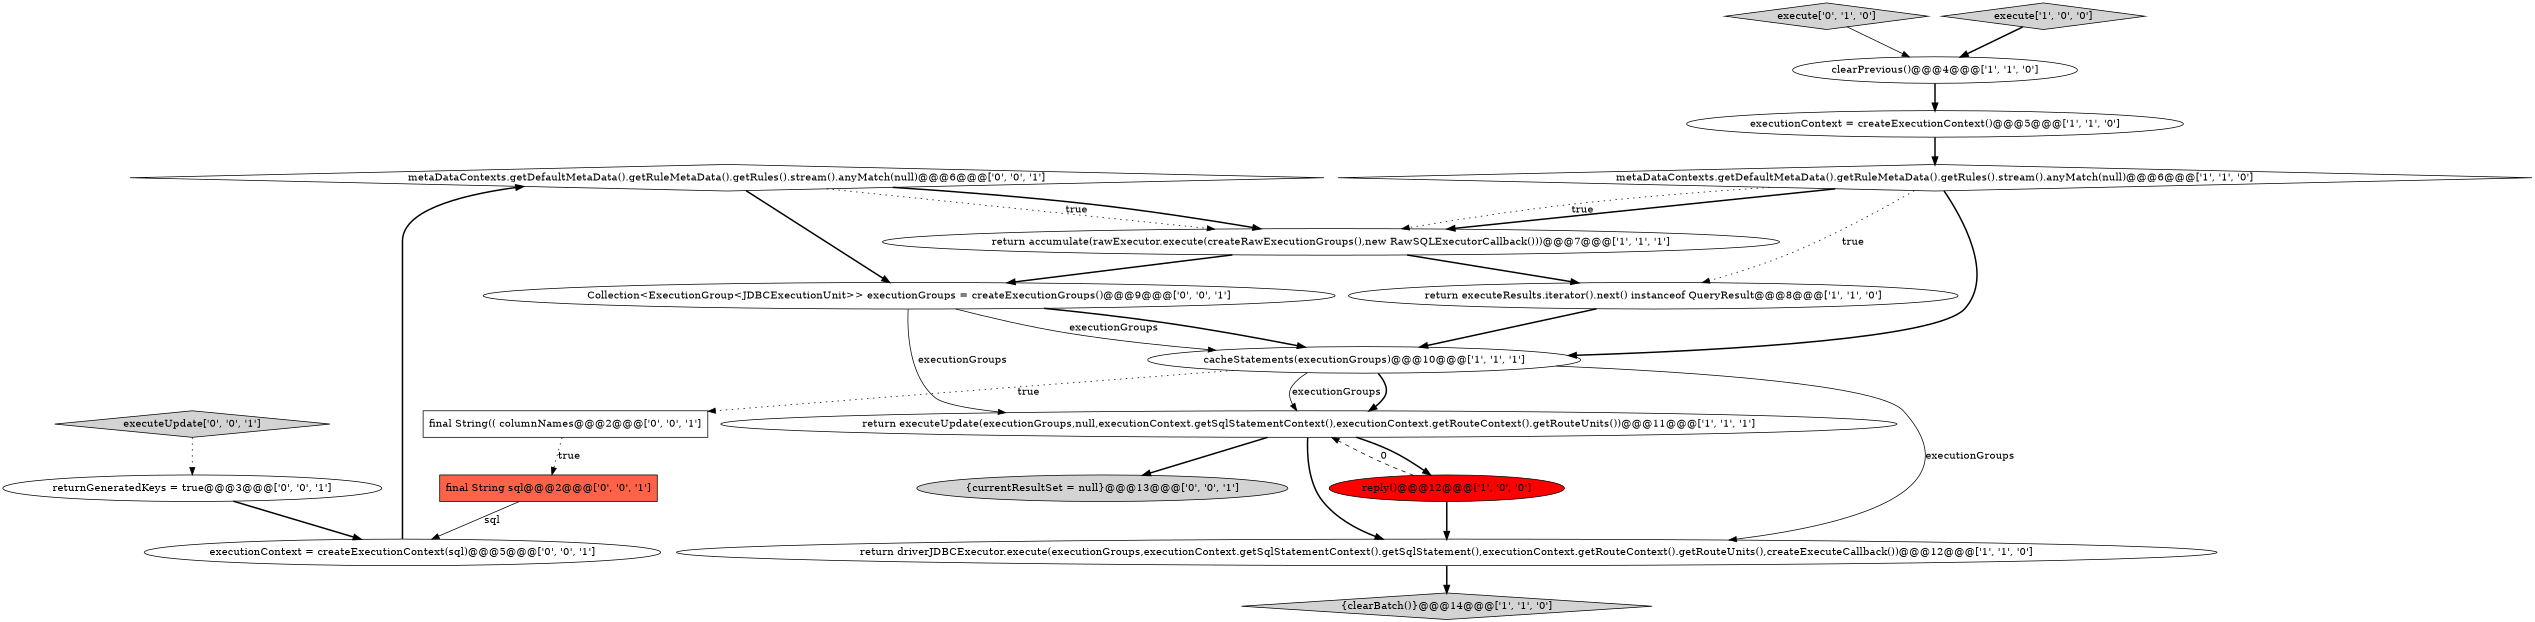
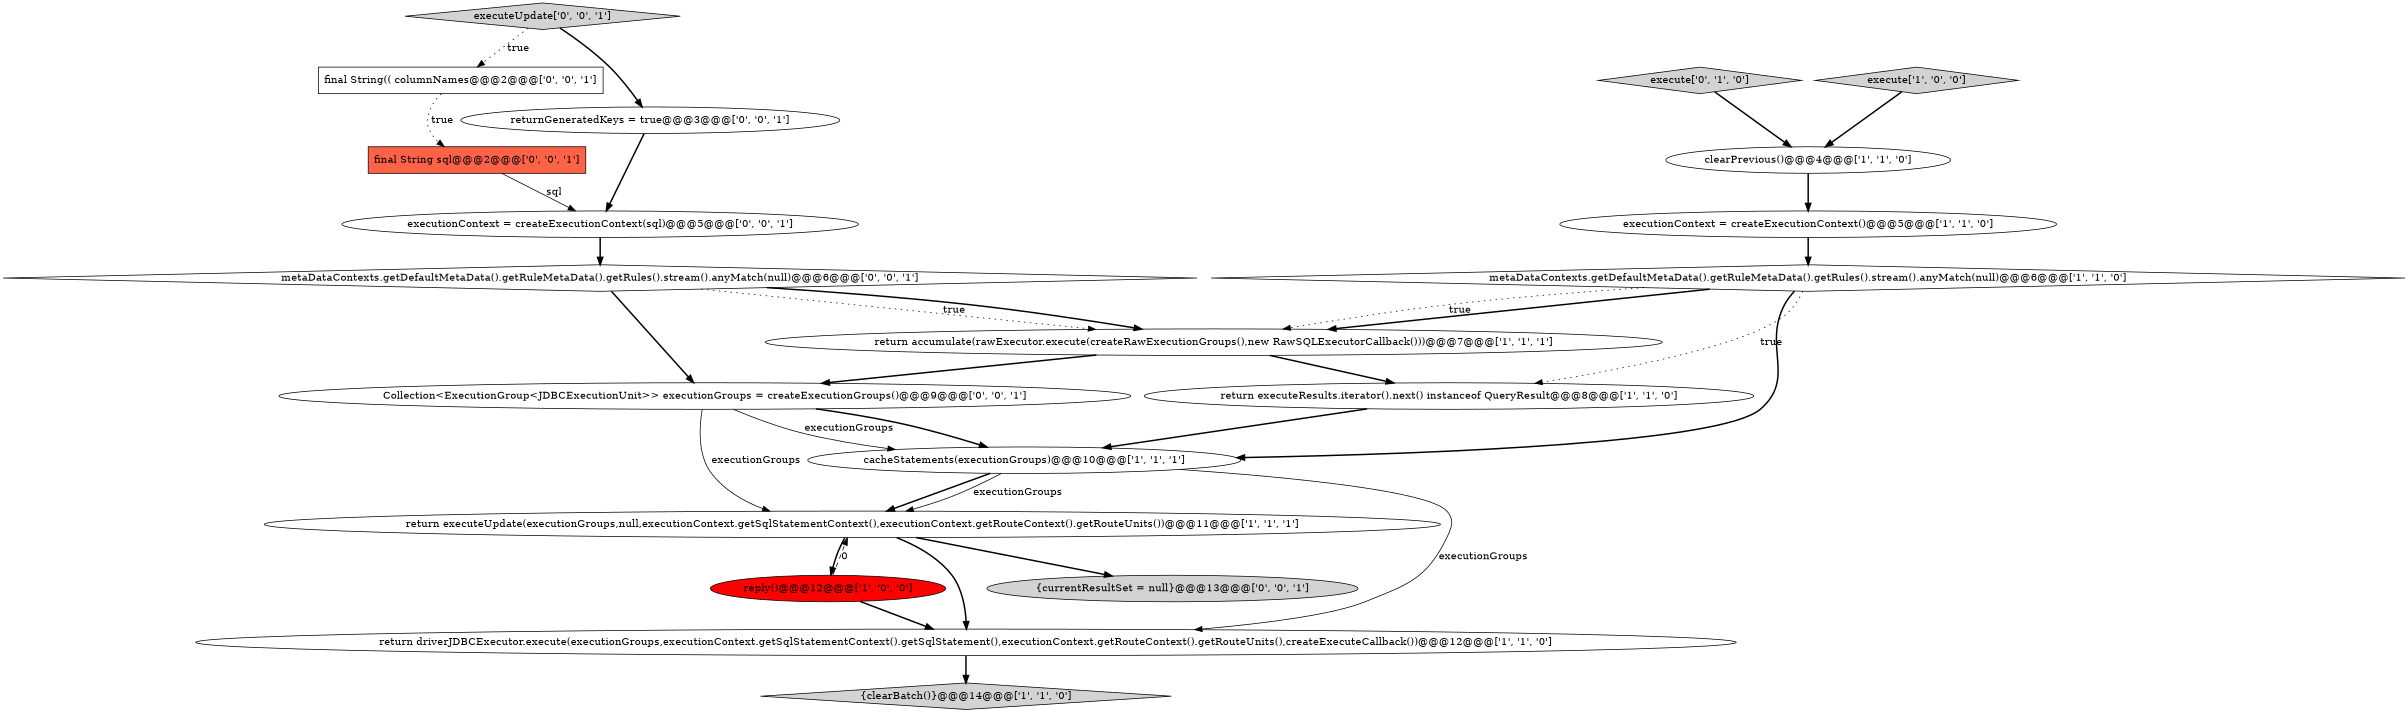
edge "execute['0', '1', '0']" -> "clearPrevious()@@@4@@@['1', '1', '0']": style solid -> bold
edge "cacheStatements(executionGroups)@@@10@@@['1', '1', '1']" -> "final String(( columnNames@@@2@@@['0', '0', '1']": now "executeUpdate['0', '0', '1']" -> "final String(( columnNames@@@2@@@['0', '0', '1']"
edge "executeUpdate['0', '0', '1']" -> "returnGeneratedKeys = true@@@3@@@['0', '0', '1']": style dotted -> bold
